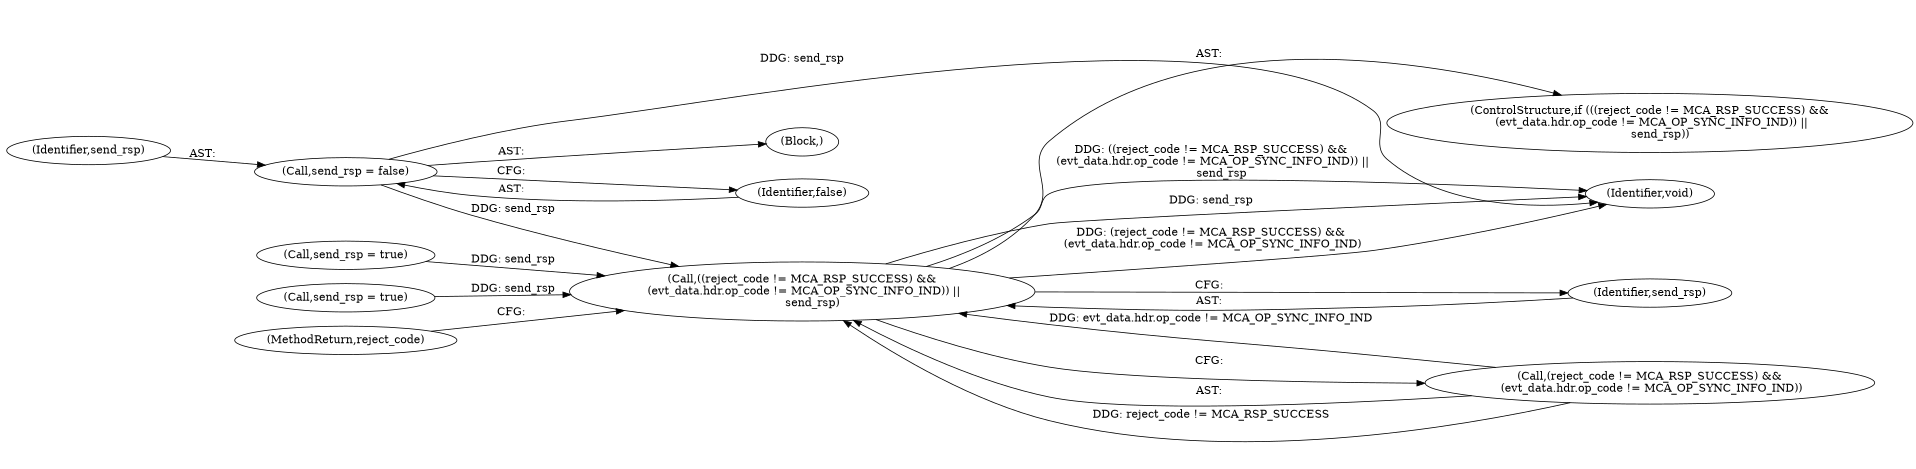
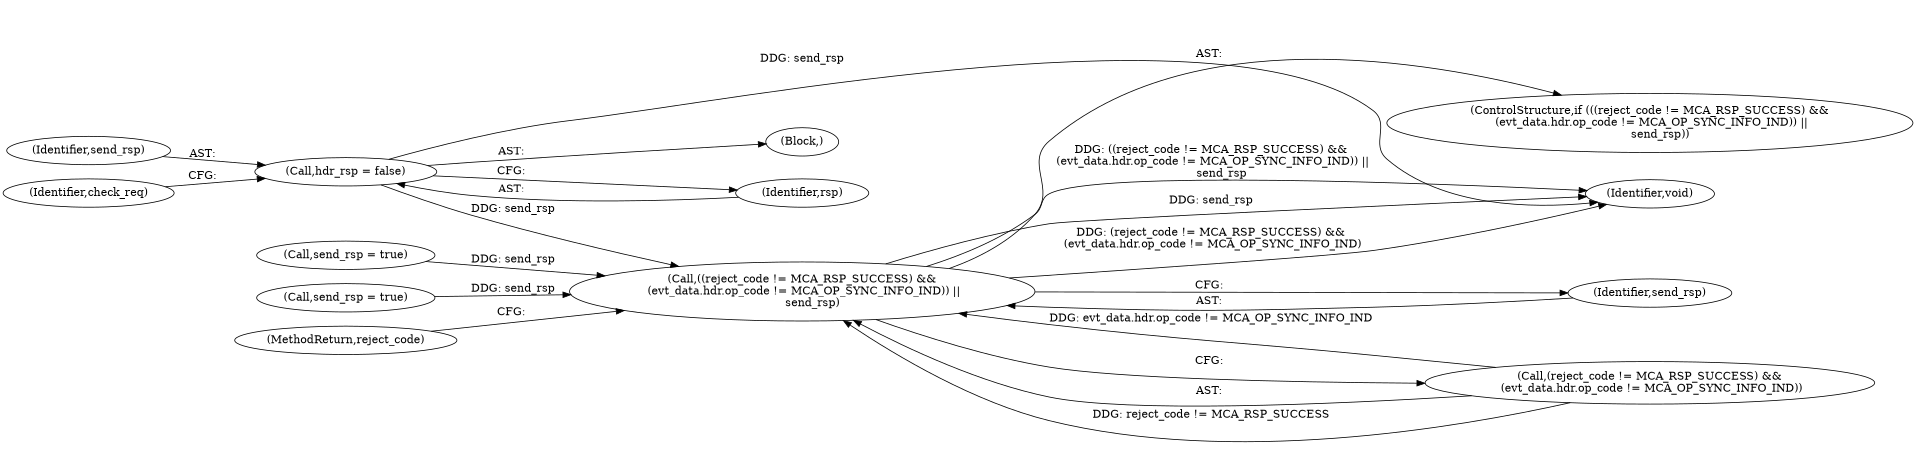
node "(Call,send_rsp = false)": label "(Call,send_rsp = false)" -> "(Call,hdr_rsp = false)"
node "(Identifier,check_req)": added
node "(Identifier,false)": label "(Identifier,false)" -> "(Identifier,rsp)"
